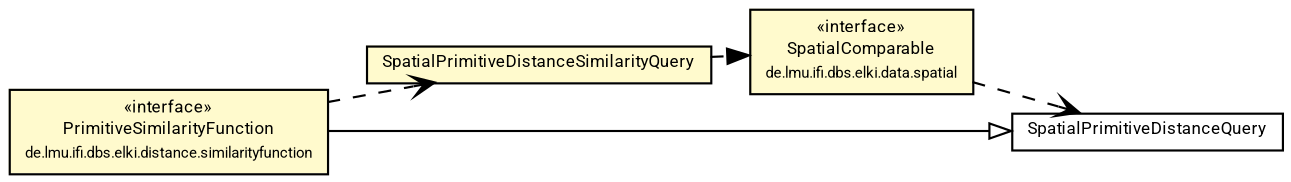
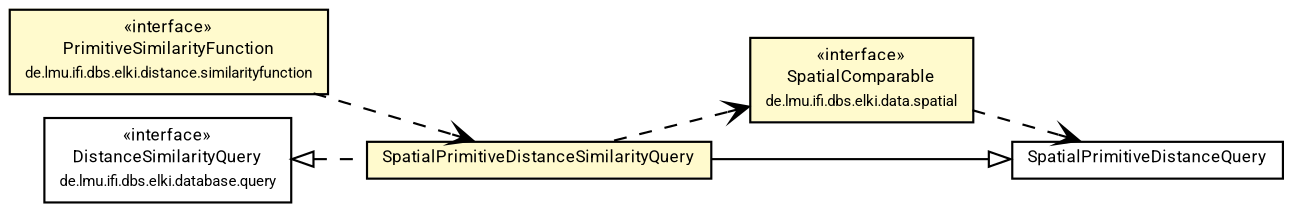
edge "SpatialPrimitiveDistanceSimilarityQuery" -> "SpatialComparable": arrowhead normal -> open
edge "PrimitiveSimilarityFunction" -> "SpatialPrimitiveDistanceQuery": now "SpatialPrimitiveDistanceSimilarityQuery" -> "SpatialPrimitiveDistanceQuery"
node "DistanceSimilarityQuery": added
